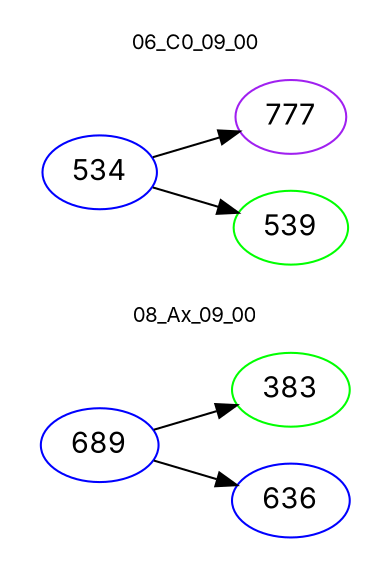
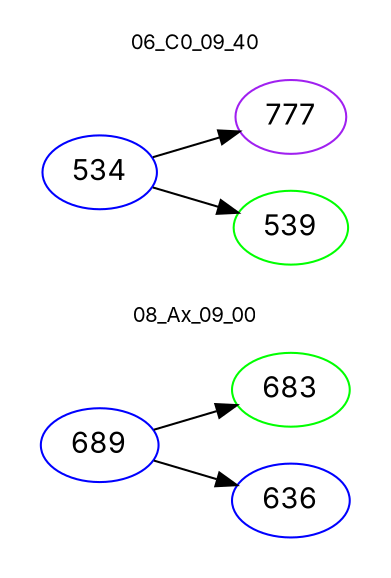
cluster "06_C0_09_00": label "06_C0_09_00" -> "06_C0_09_40"
node "383": label "383" -> "683"
